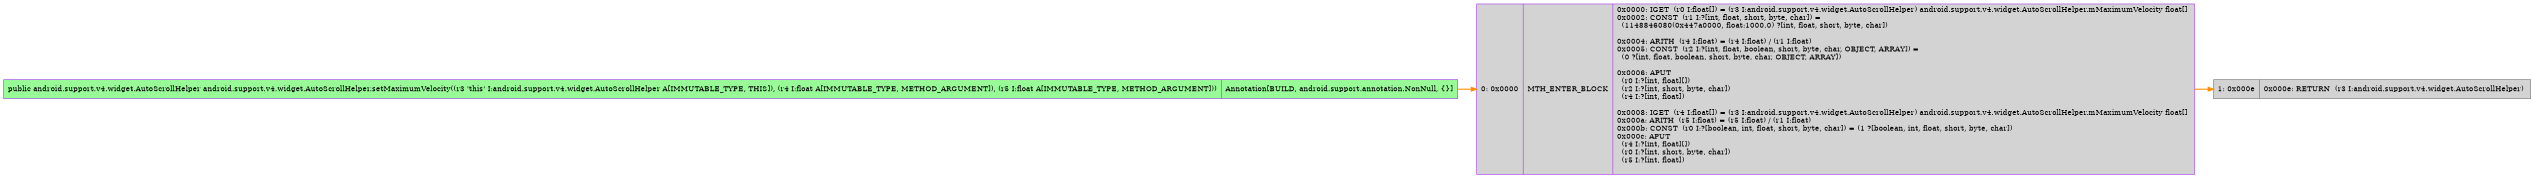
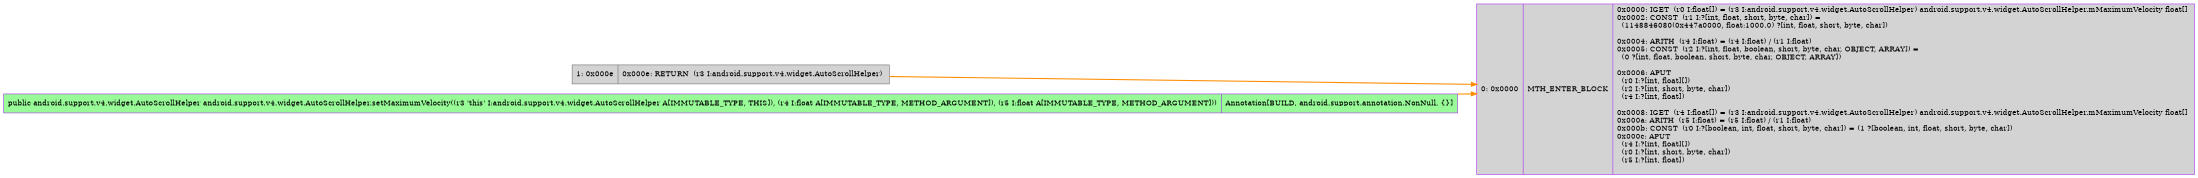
edge "0: 0x0000" -> "1: 0x000e": reversed
